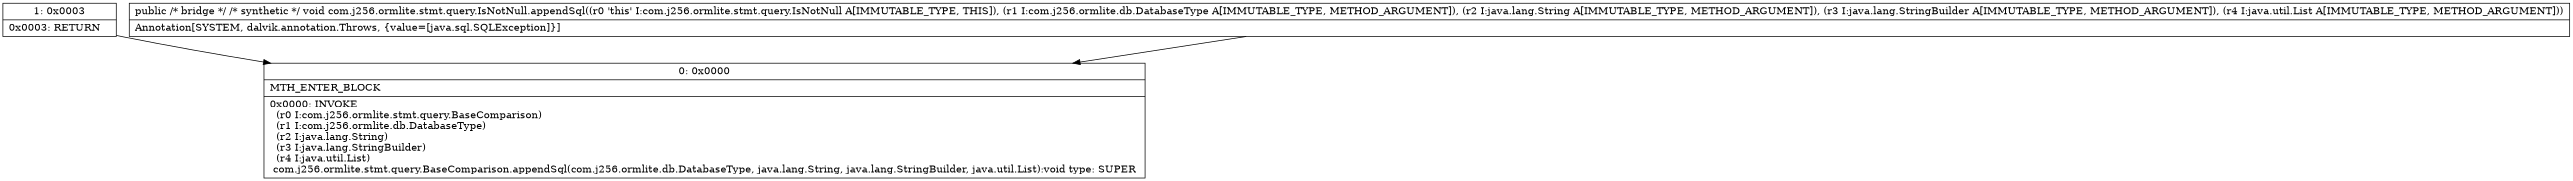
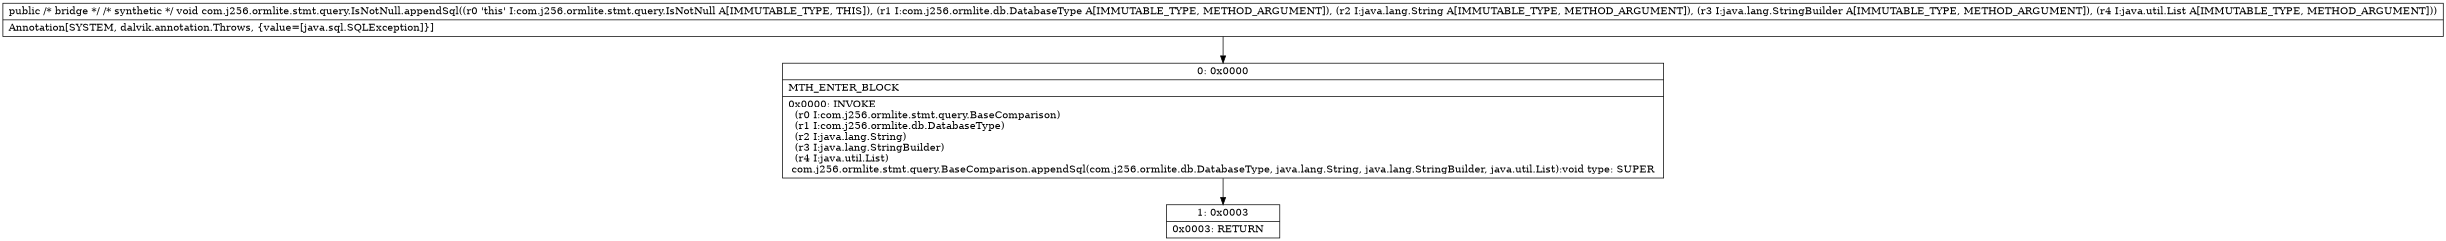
edge "1: 0x0003" -> "0: 0x0000": reversed
